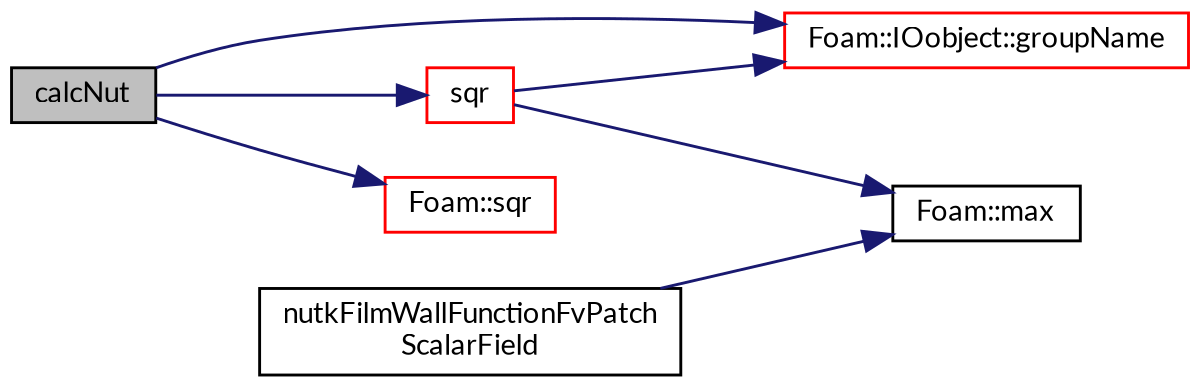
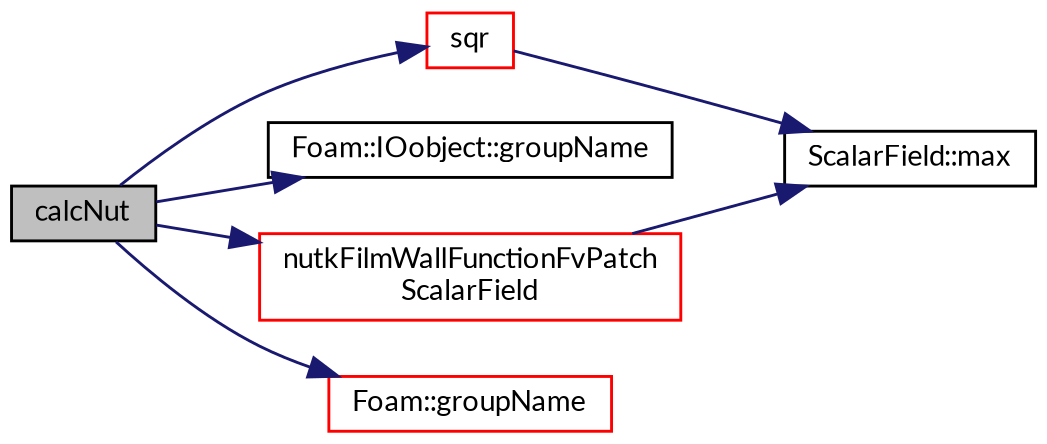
node "Foam::IOobject::groupName": color red -> black
edge "sqr" -> "Foam::IOobject::groupName": removed
node "Foam::sqr": label "Foam::sqr" -> "Foam::groupName"
node "Foam::max": label "Foam::max" -> "ScalarField::max"
edge "calcNut" -> "nutkFilmWallFunctionFvPatch ScalarField": added
node "nutkFilmWallFunctionFvPatch ScalarField": color black -> red
